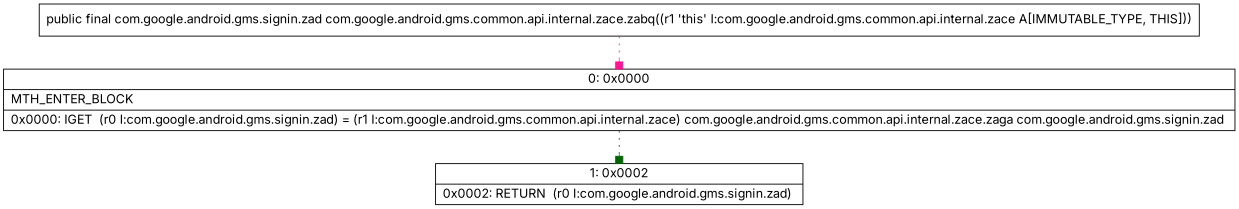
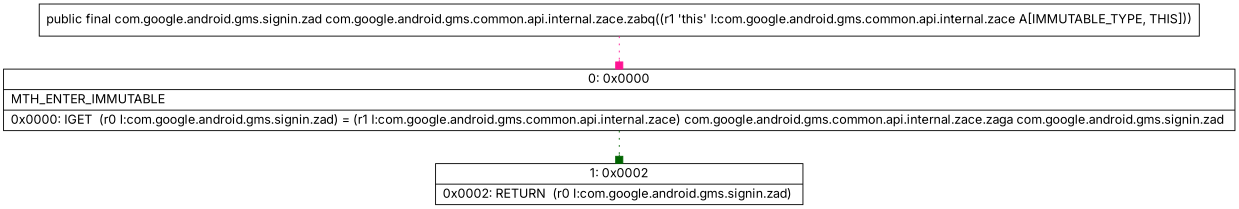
node "0: 0x0000": text "MTH_ENTER_BLOCK" -> "MTH_ENTER_IMMUTABLE"
